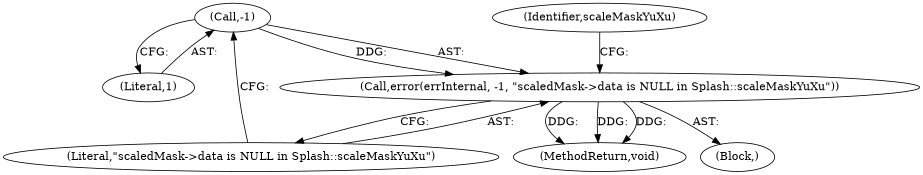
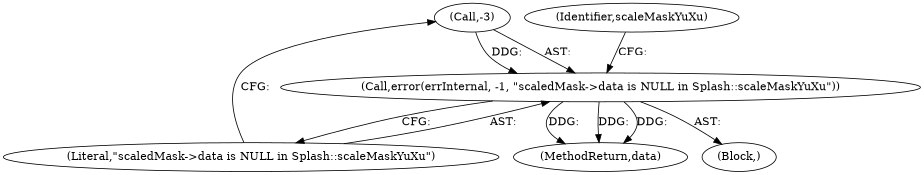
node "(Call,-1)": label "(Call,-1)" -> "(Call,-3)"
node "(Literal,1)": removed
node "(MethodReturn,void)": label "(MethodReturn,void)" -> "(MethodReturn,data)"
